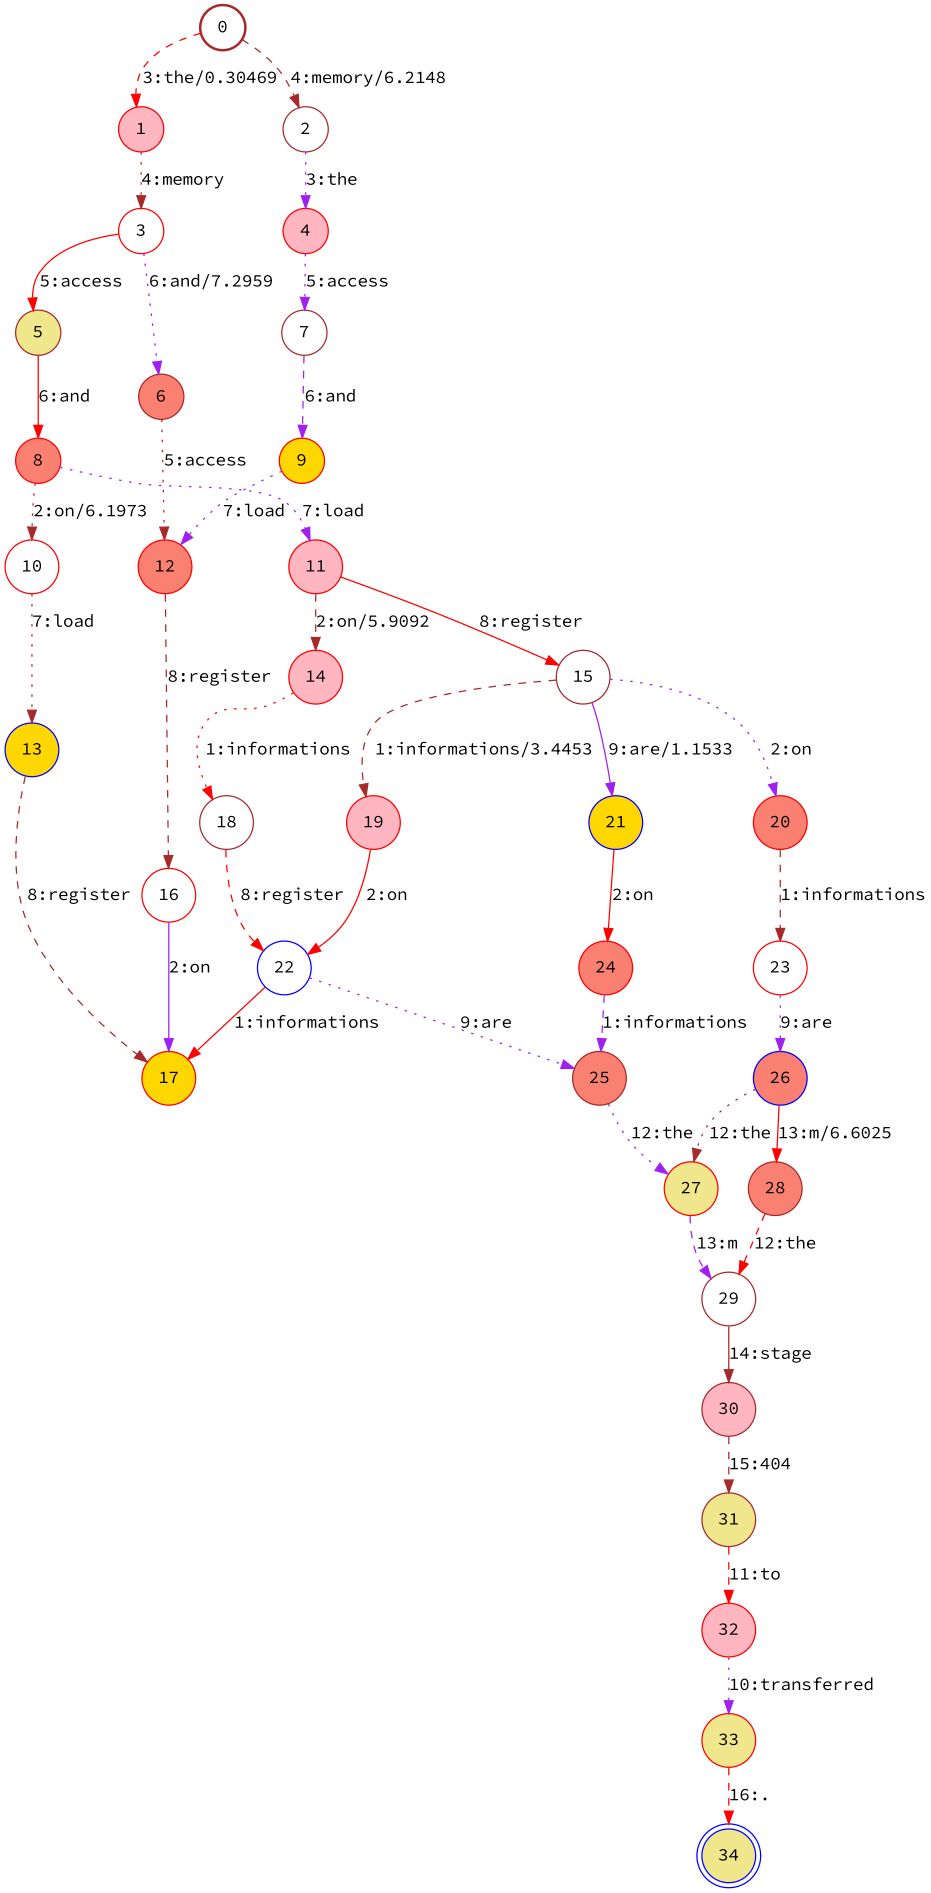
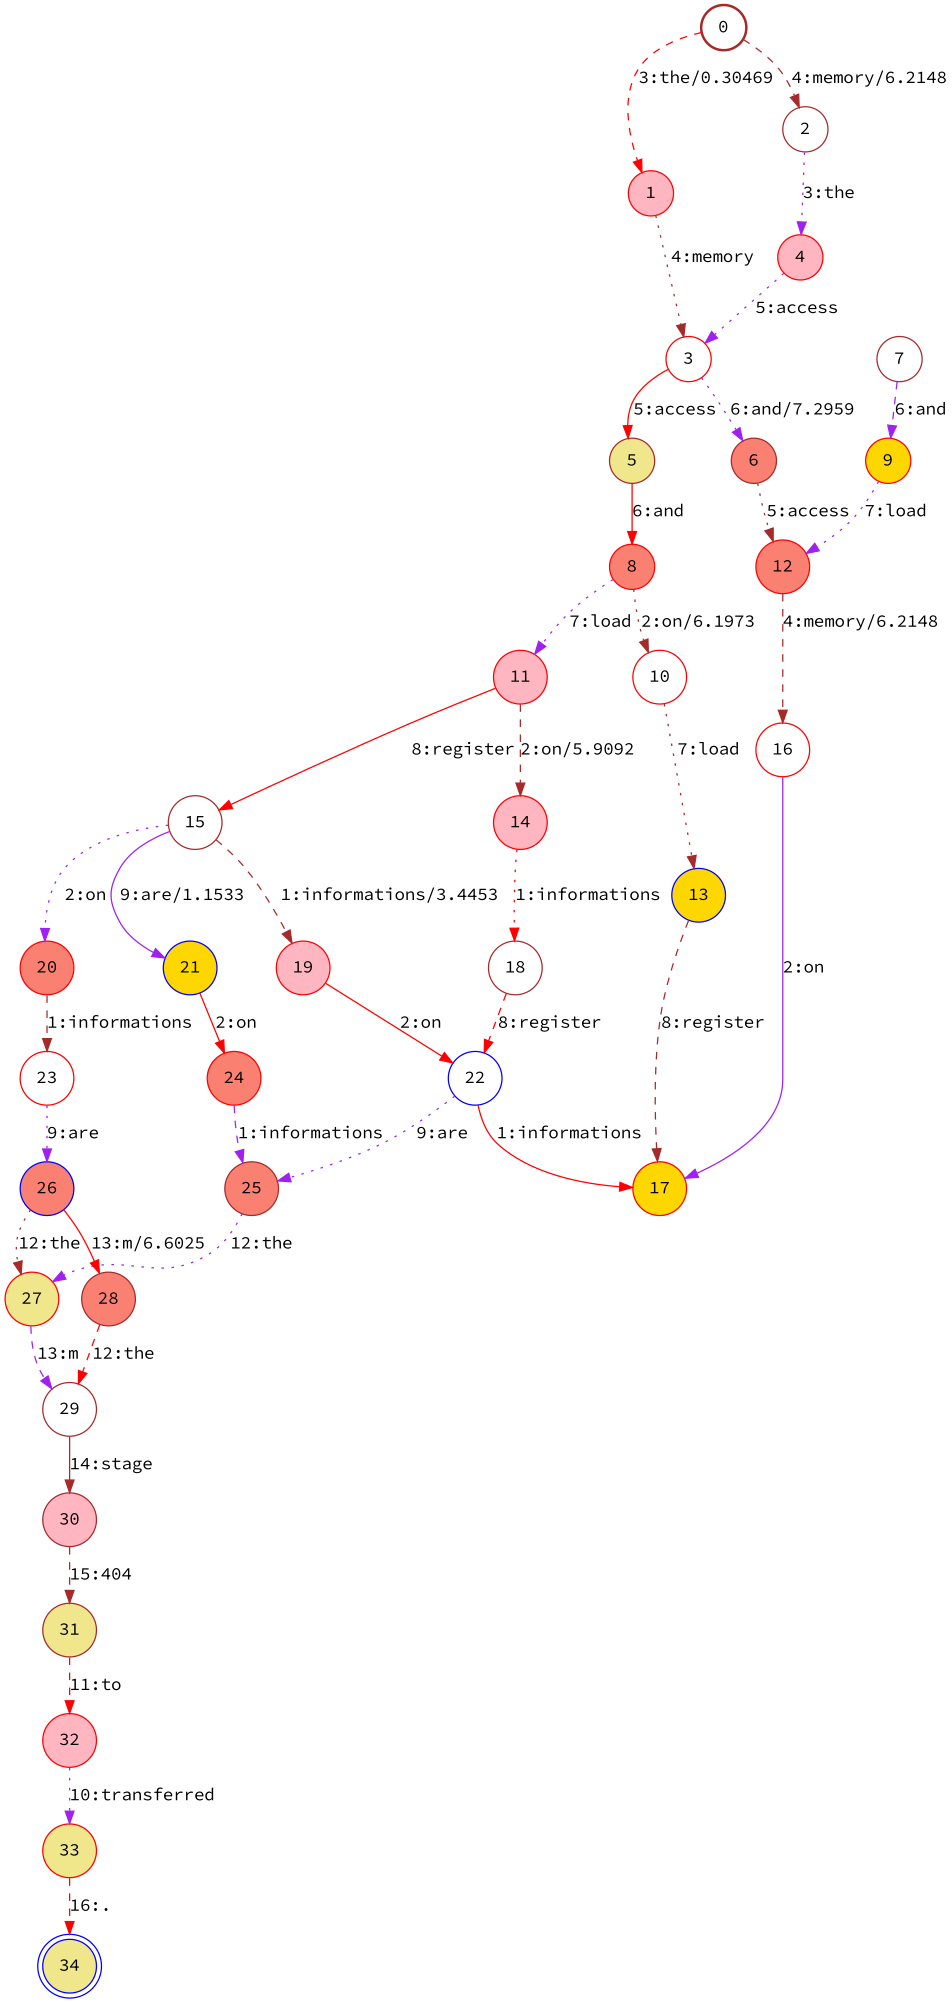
edge "4" -> "7": now "4" -> "3"
edge "12" -> "16": label "8:register" -> "4:memory/6.2148"
